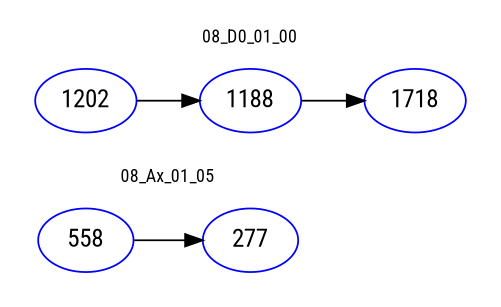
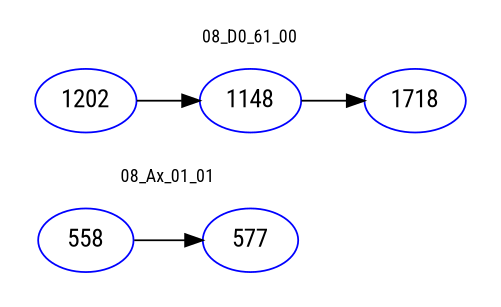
cluster "08_D0_01_00": label "08_D0_01_00" -> "08_D0_61_00"
node "1188": label "1188" -> "1148"
cluster "08_Ax_01_05": label "08_Ax_01_05" -> "08_Ax_01_01"
node "277": label "277" -> "577"
